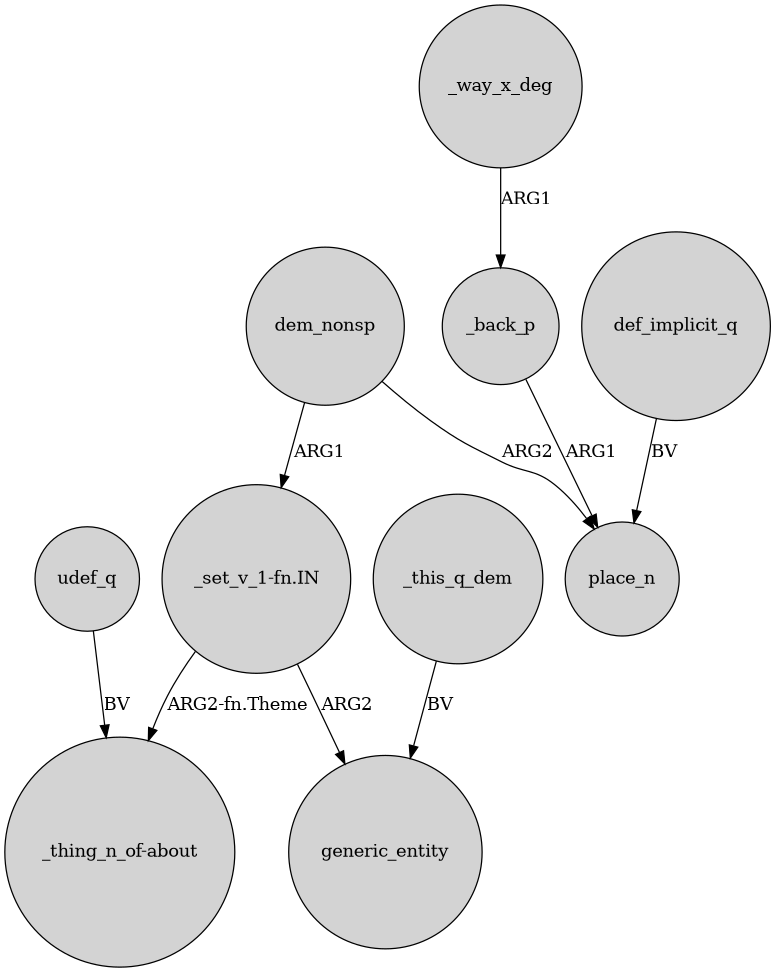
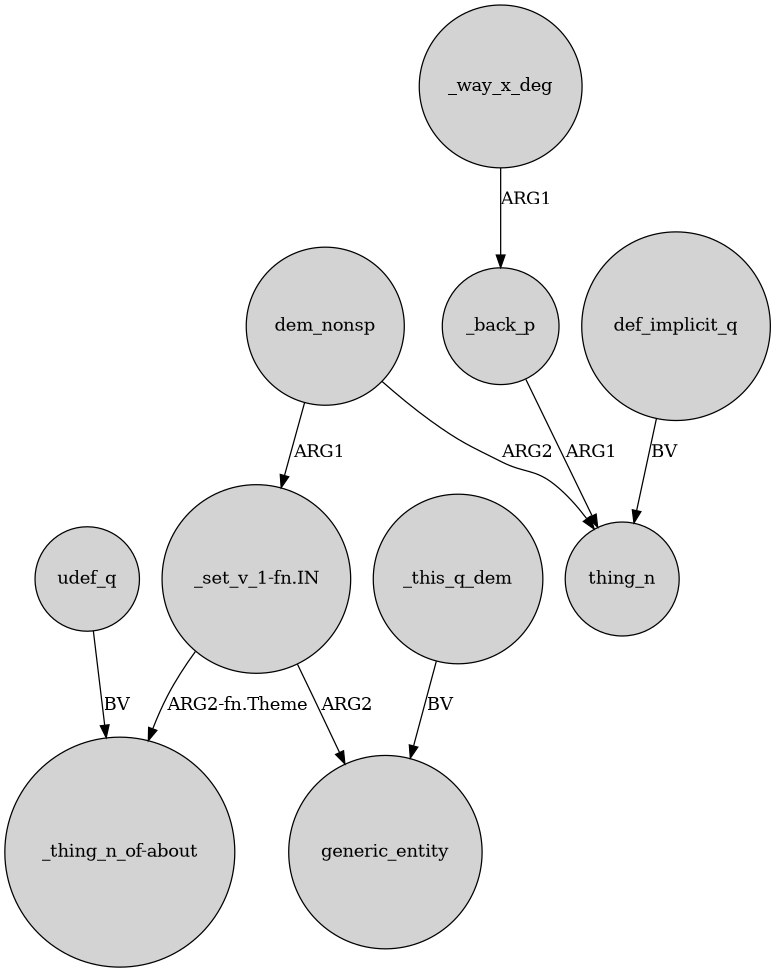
node "place_n": label "place_n" -> "thing_n"
